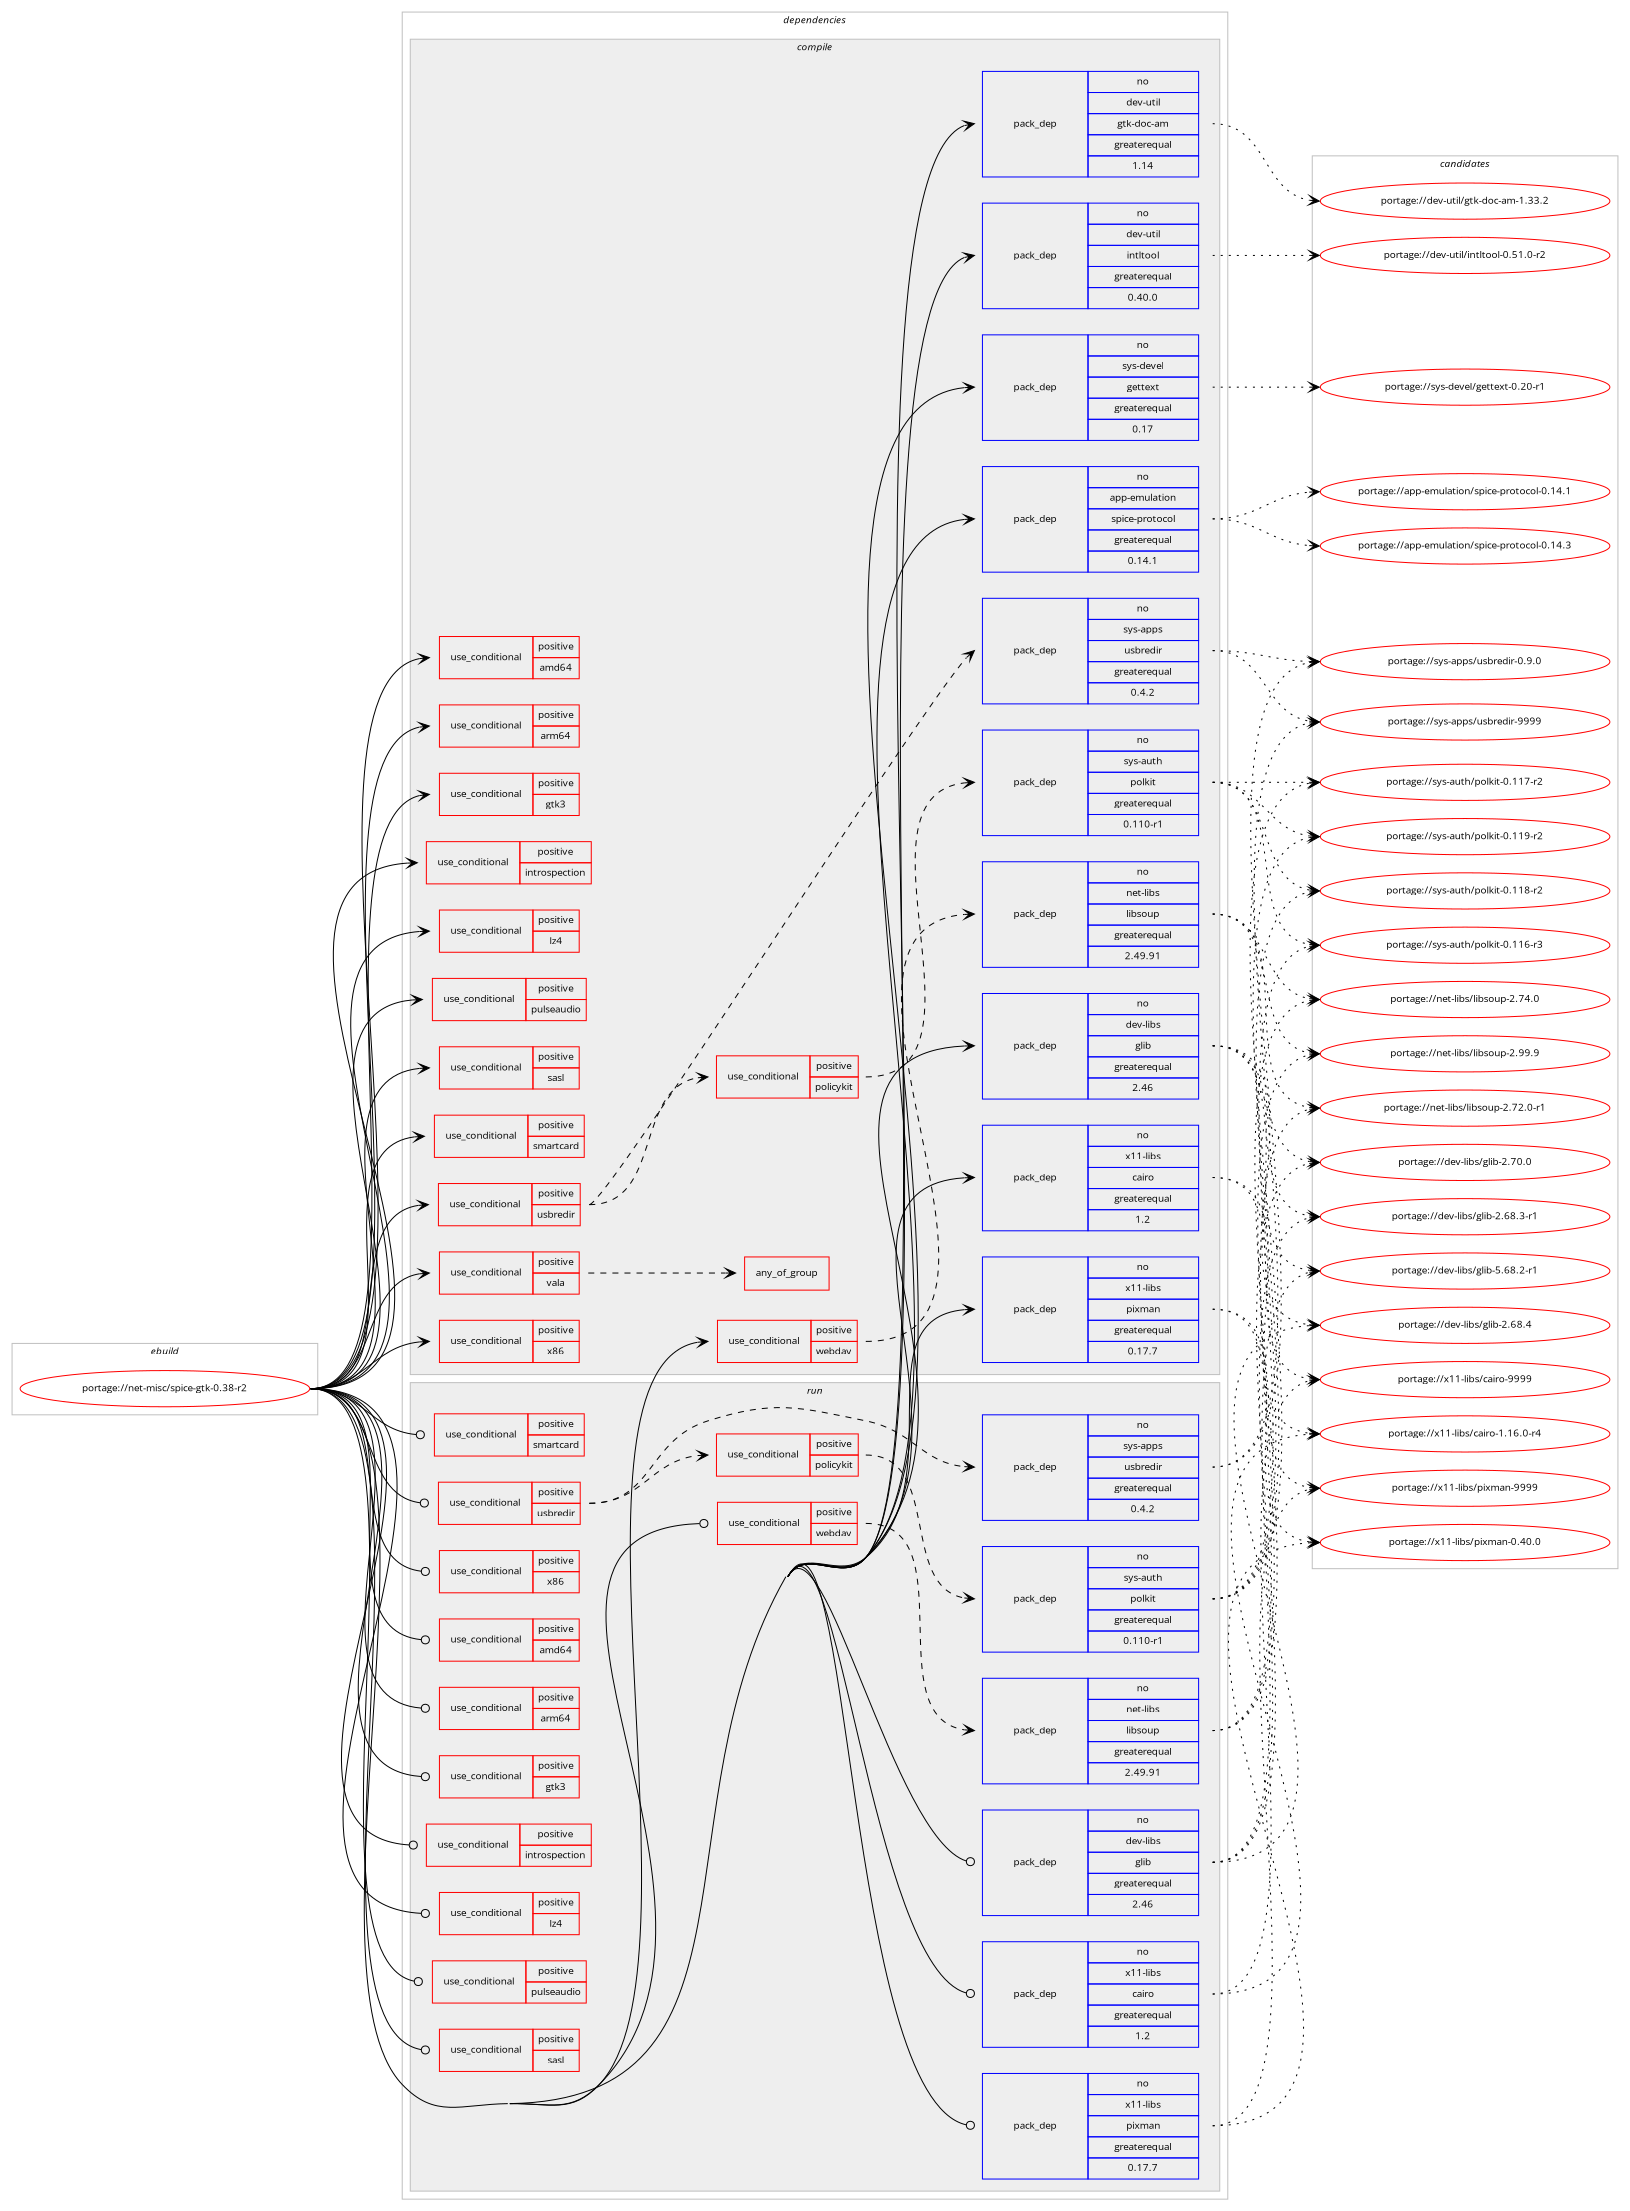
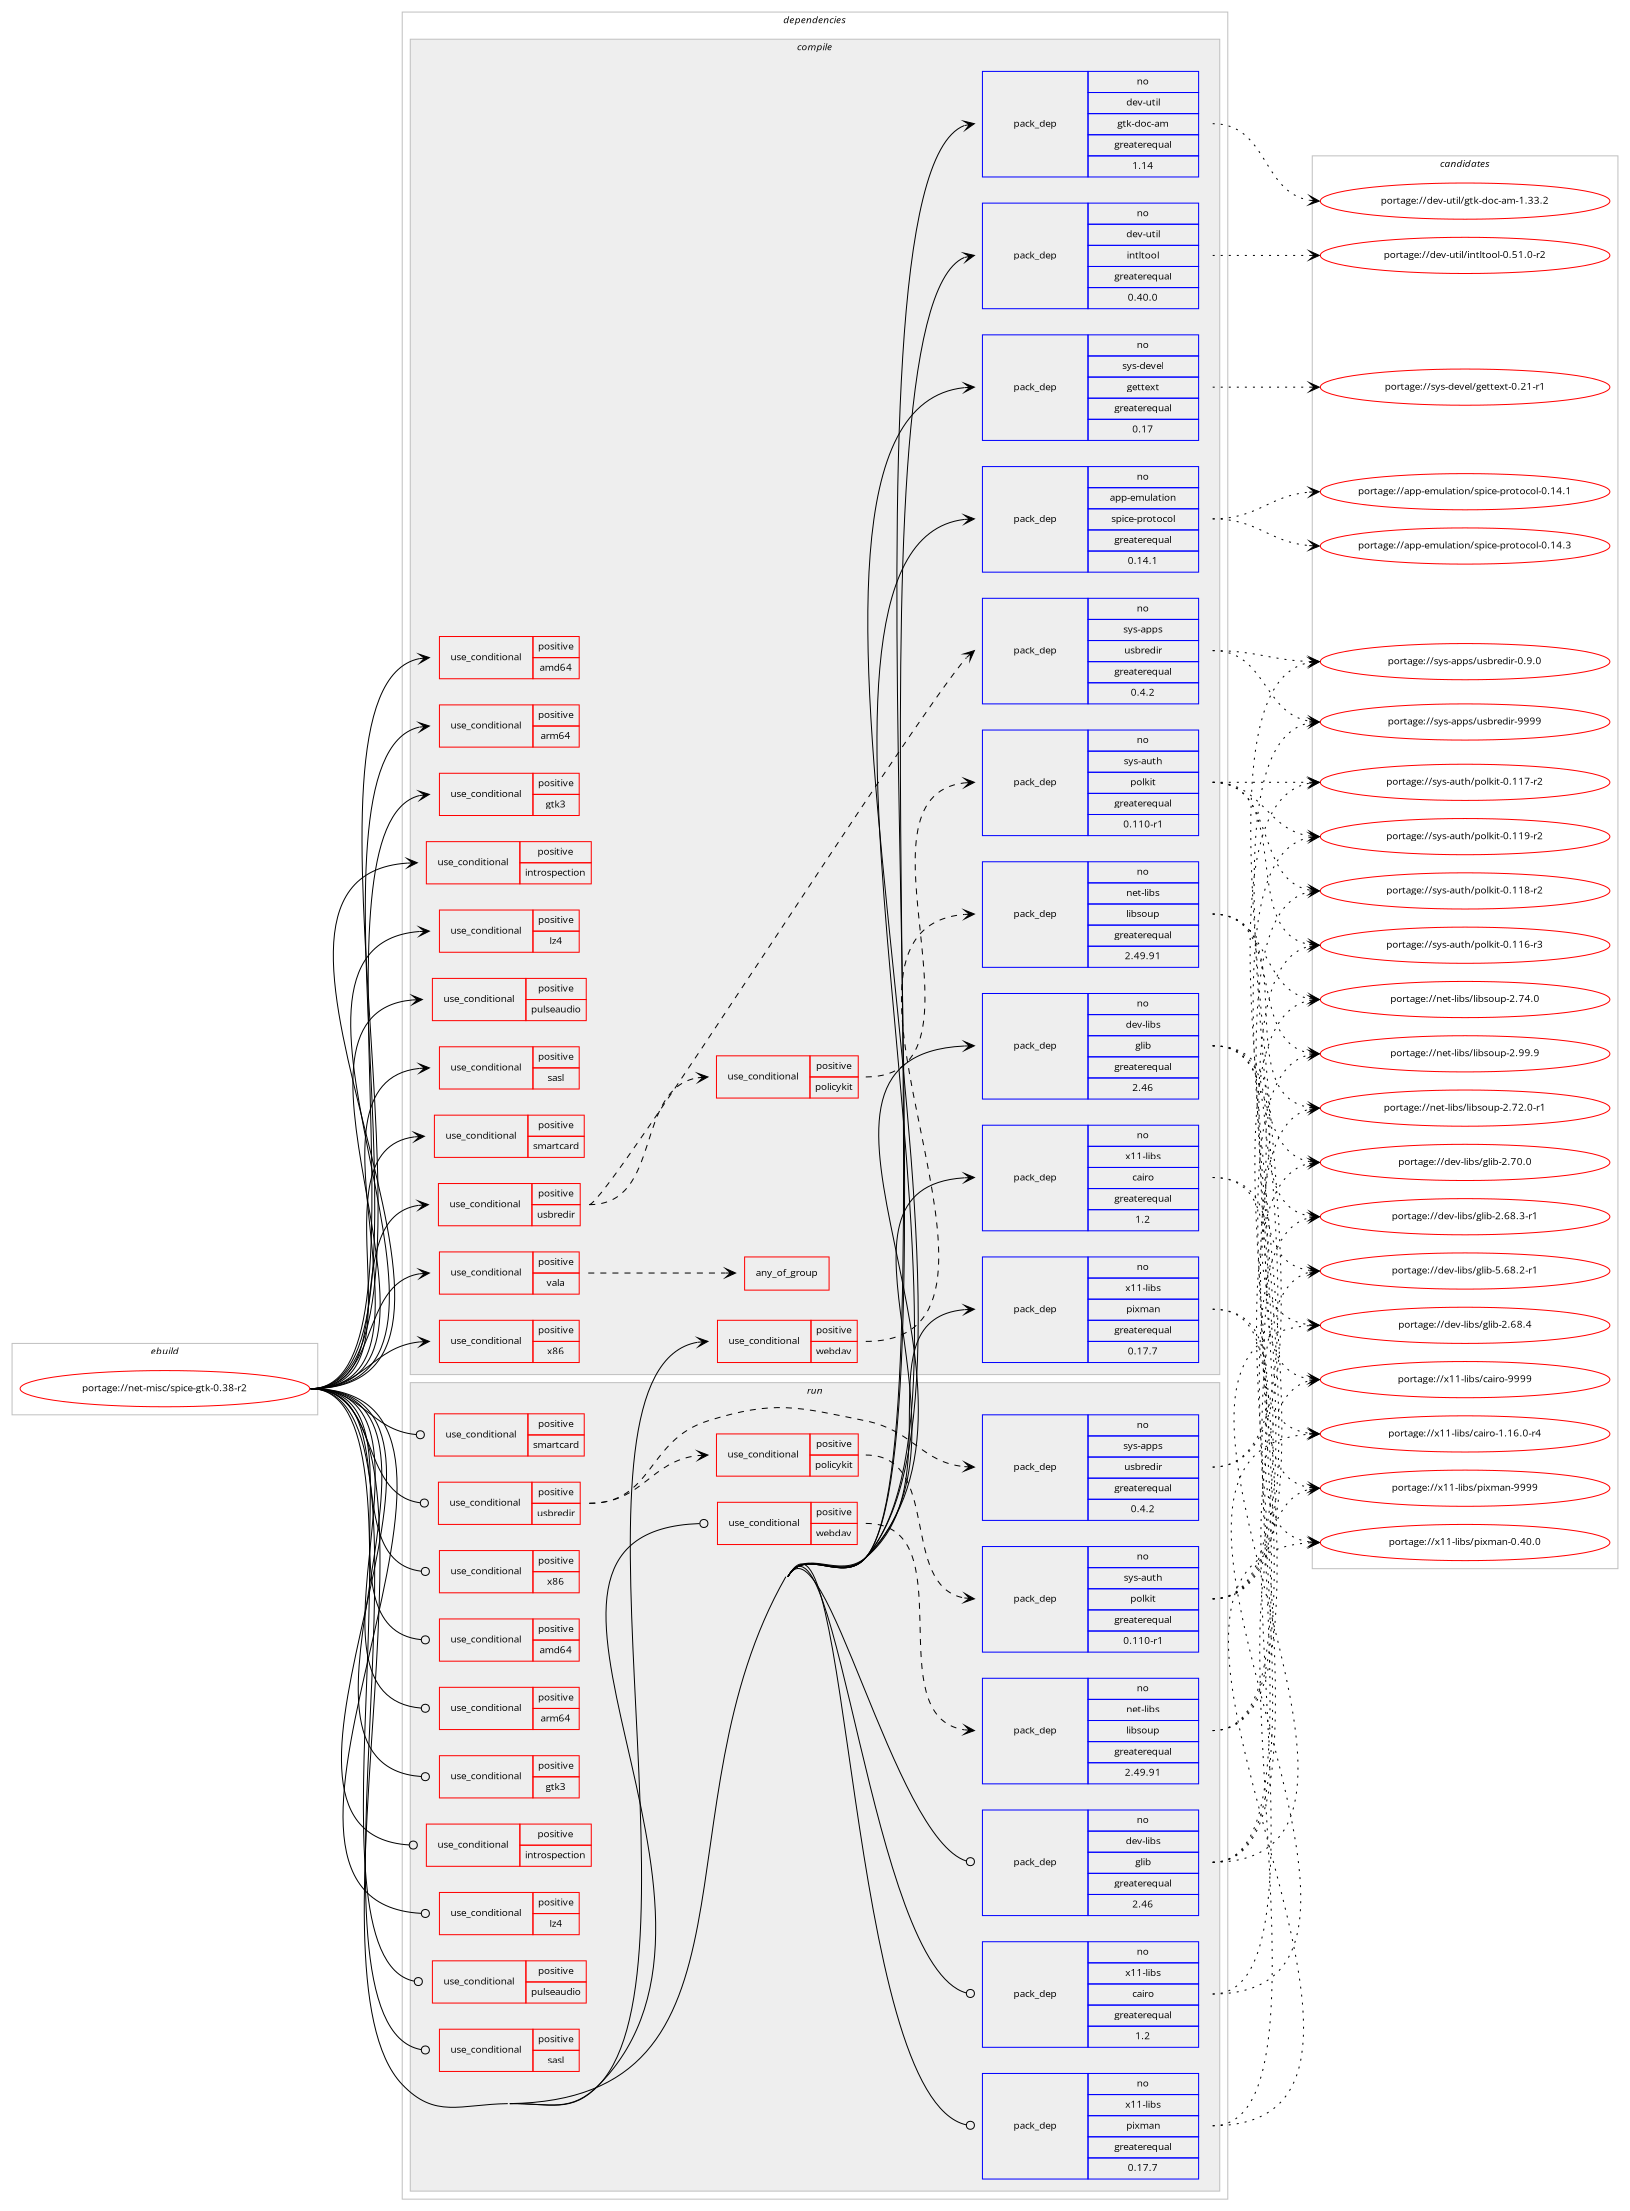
node "portage://sys-devel/gettext-0.20-r1": label "portage://sys-devel/gettext-0.20-r1" -> "portage://sys-devel/gettext-0.21-r1"
